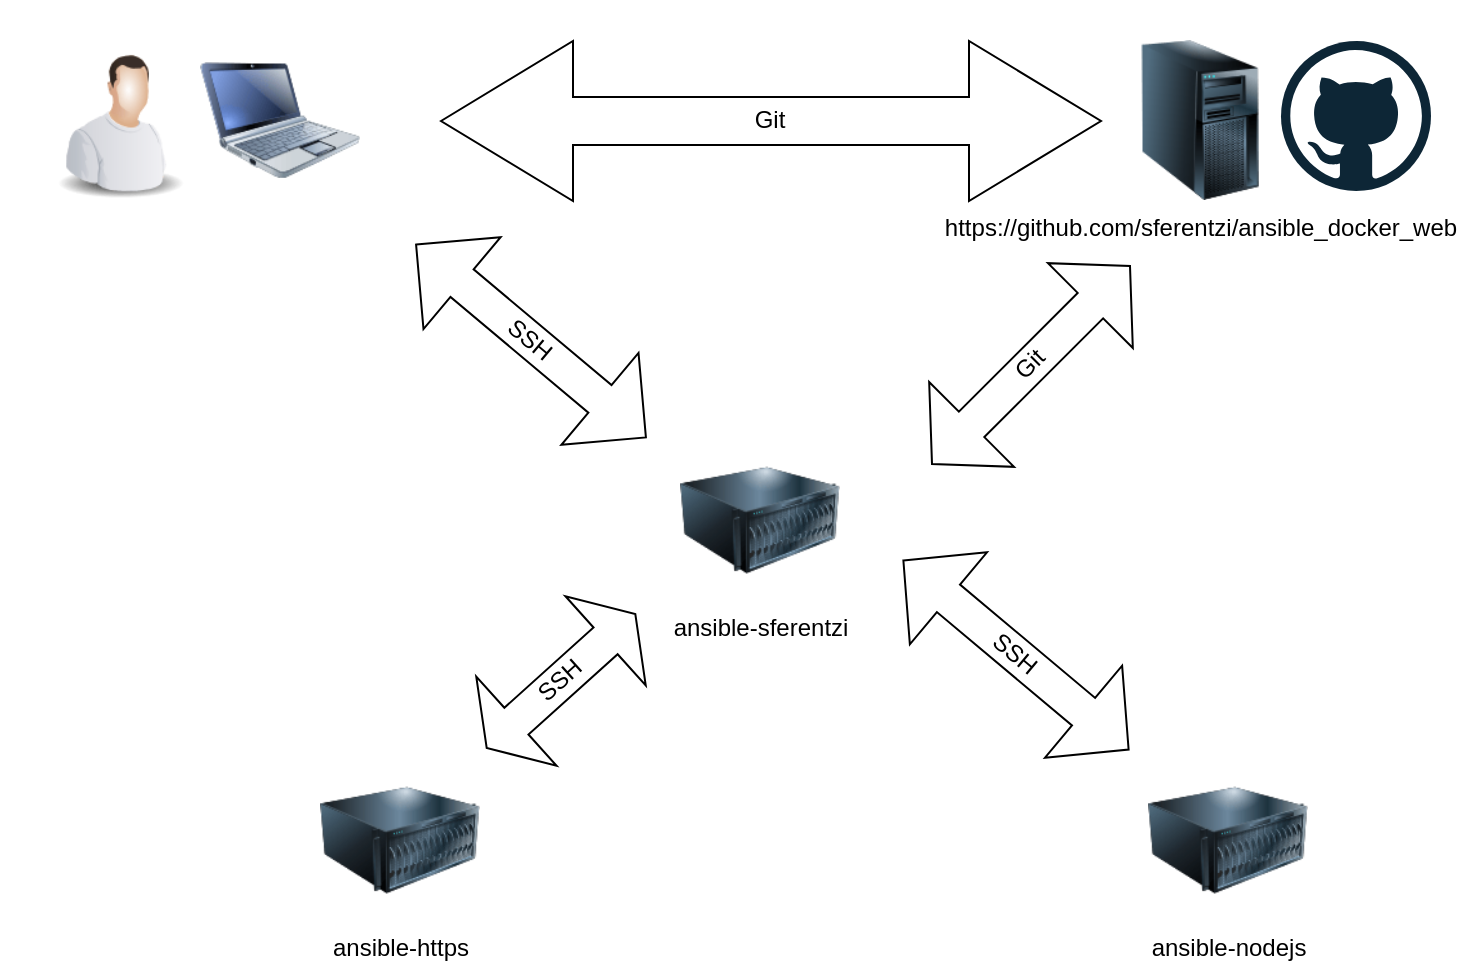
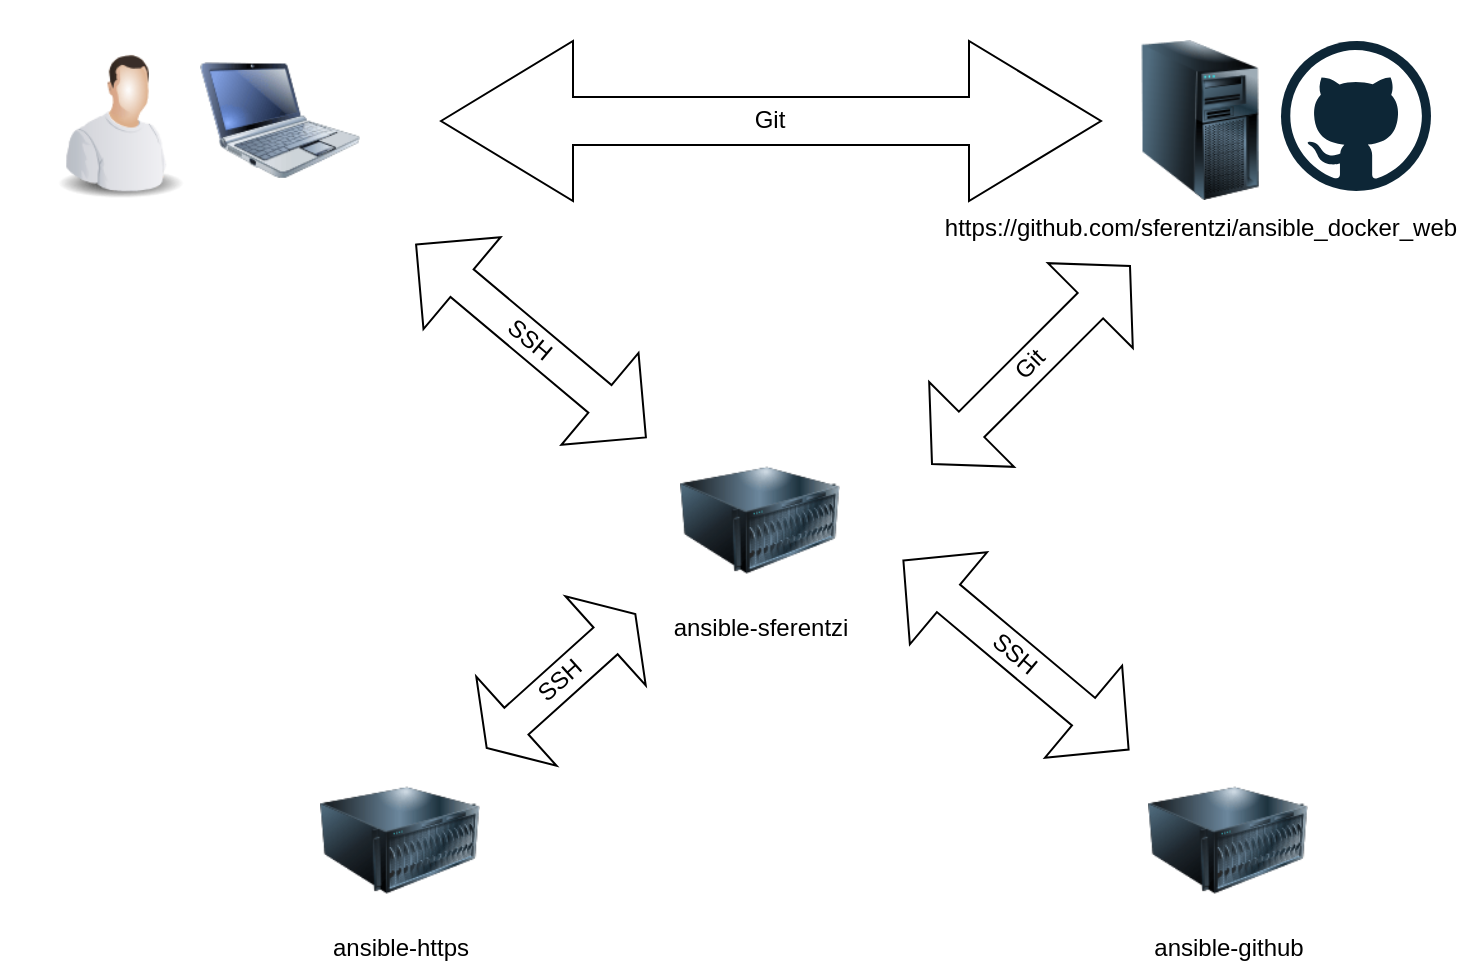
node "ansible-nodejs": label "ansible-nodejs" -> "ansible-github"
